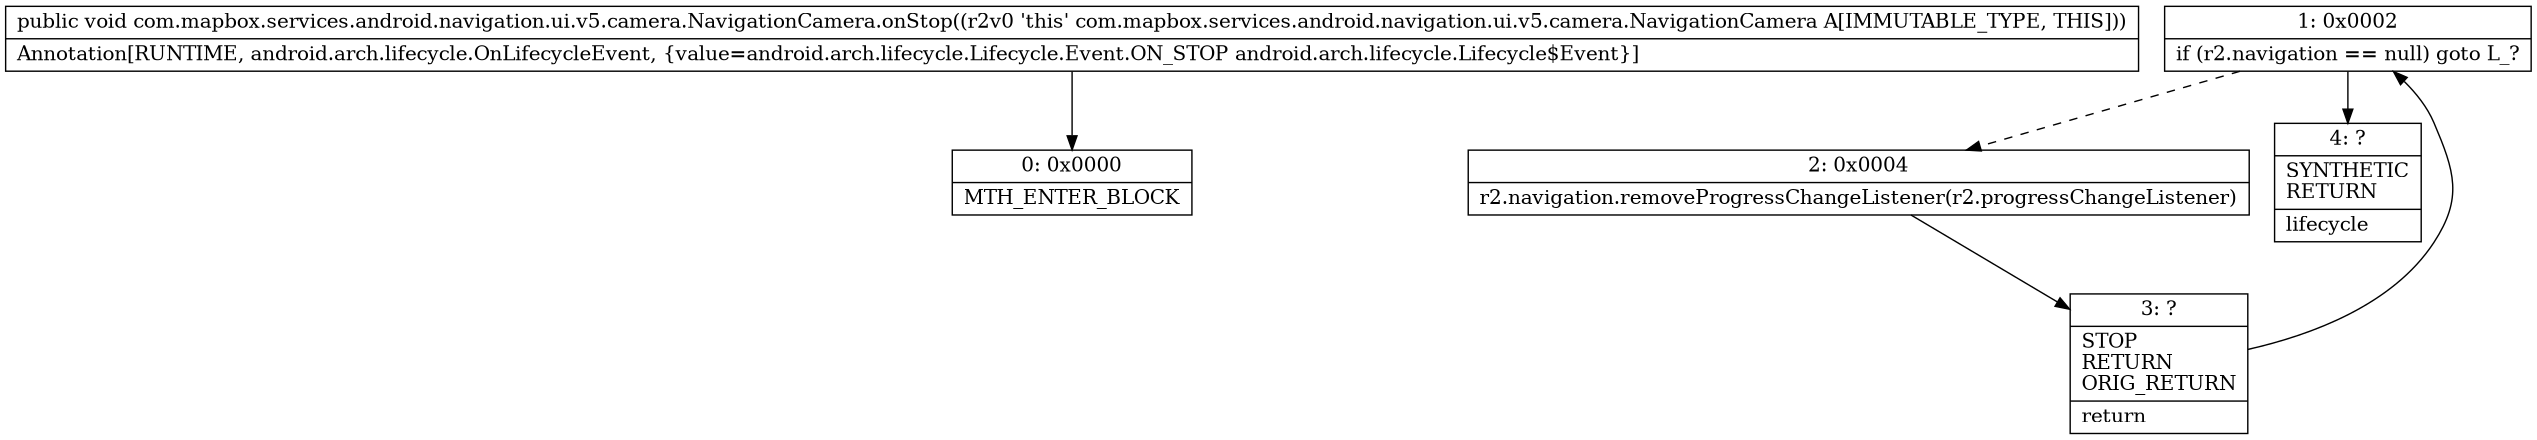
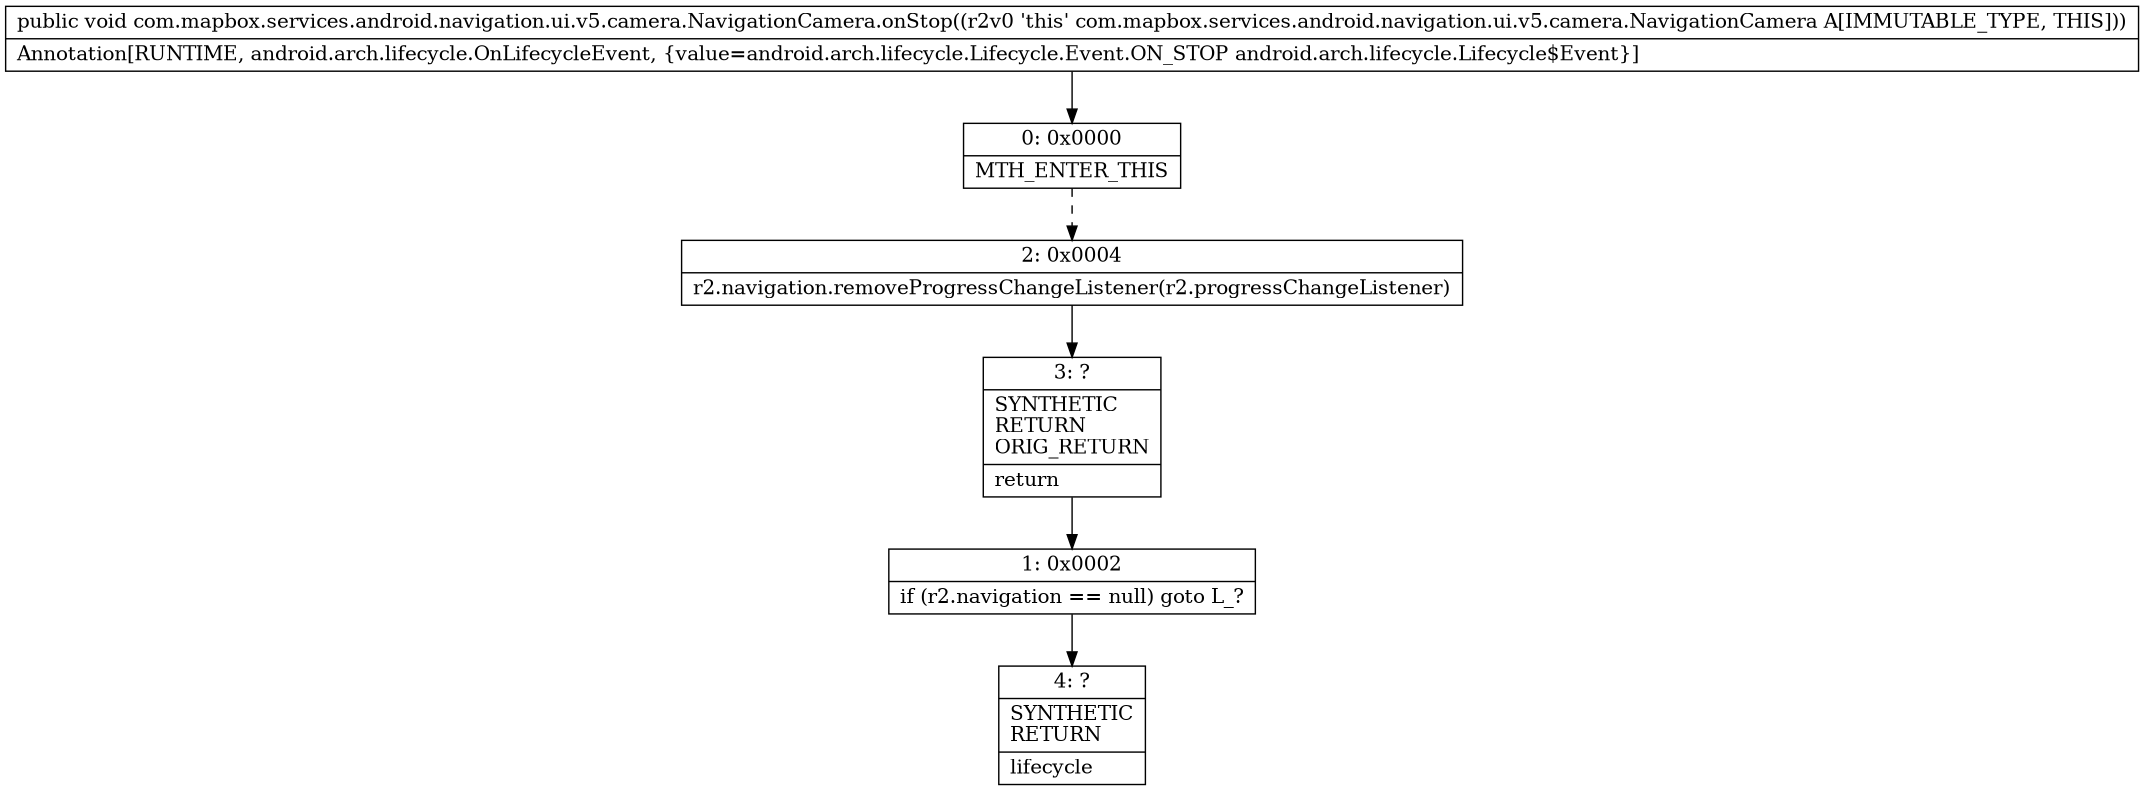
edge "1: 0x0002" -> "2: 0x0004": now "0: 0x0000" -> "2: 0x0004"
node "0: 0x0000": text "MTH_ENTER_BLOCK" -> "MTH_ENTER_THIS"
node "3: ?": text "STOP" -> "SYNTHETIC"
